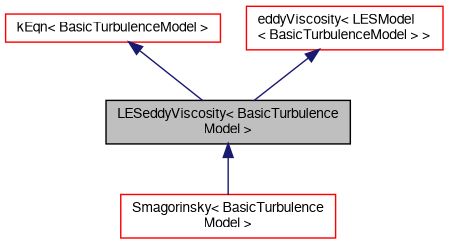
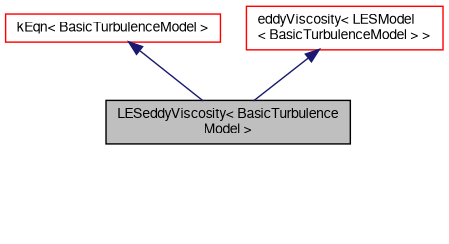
node "Smagorinsky< BasicTurbulence Model >": removed
